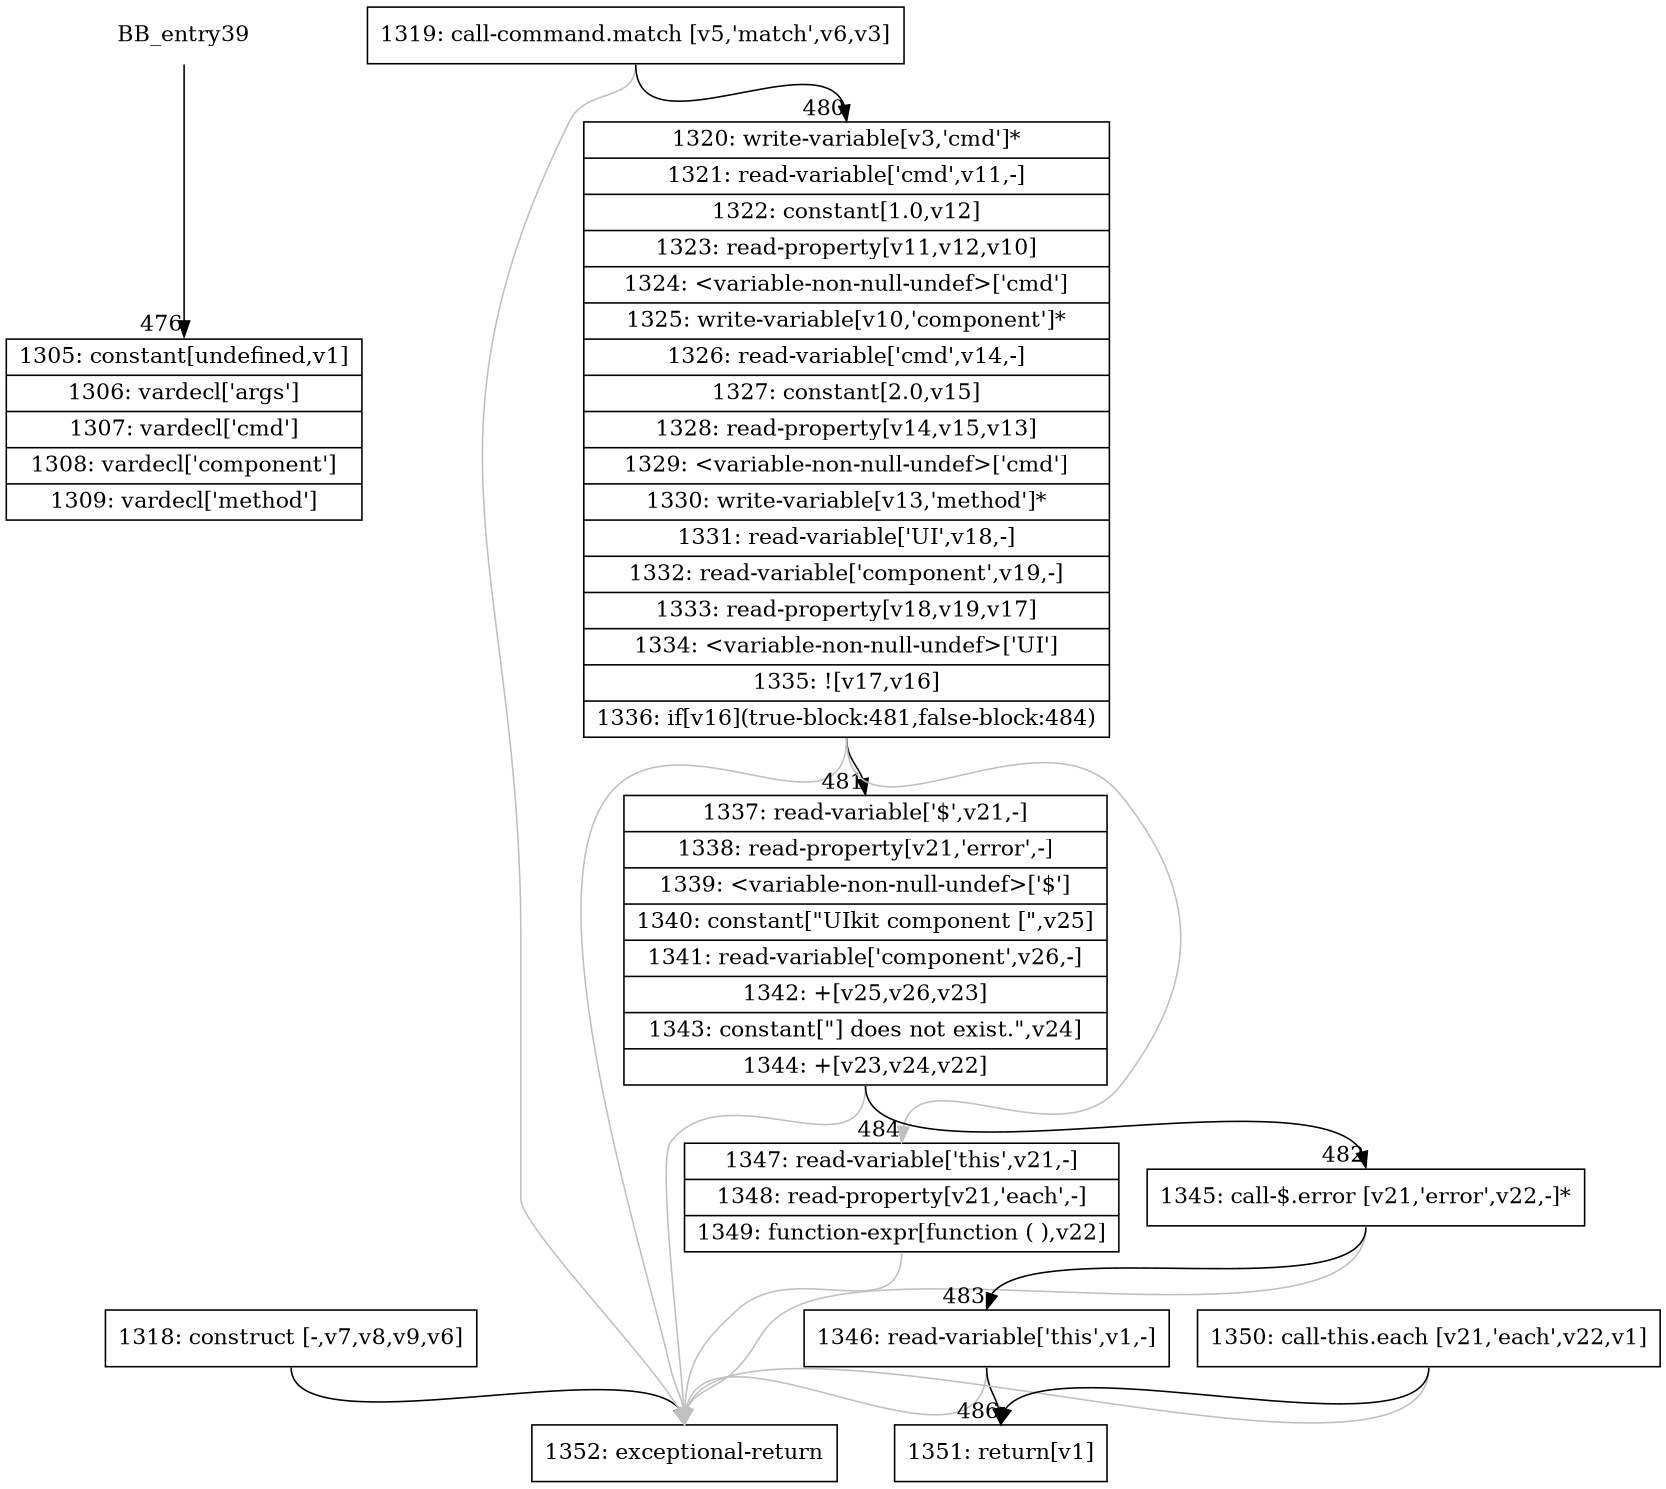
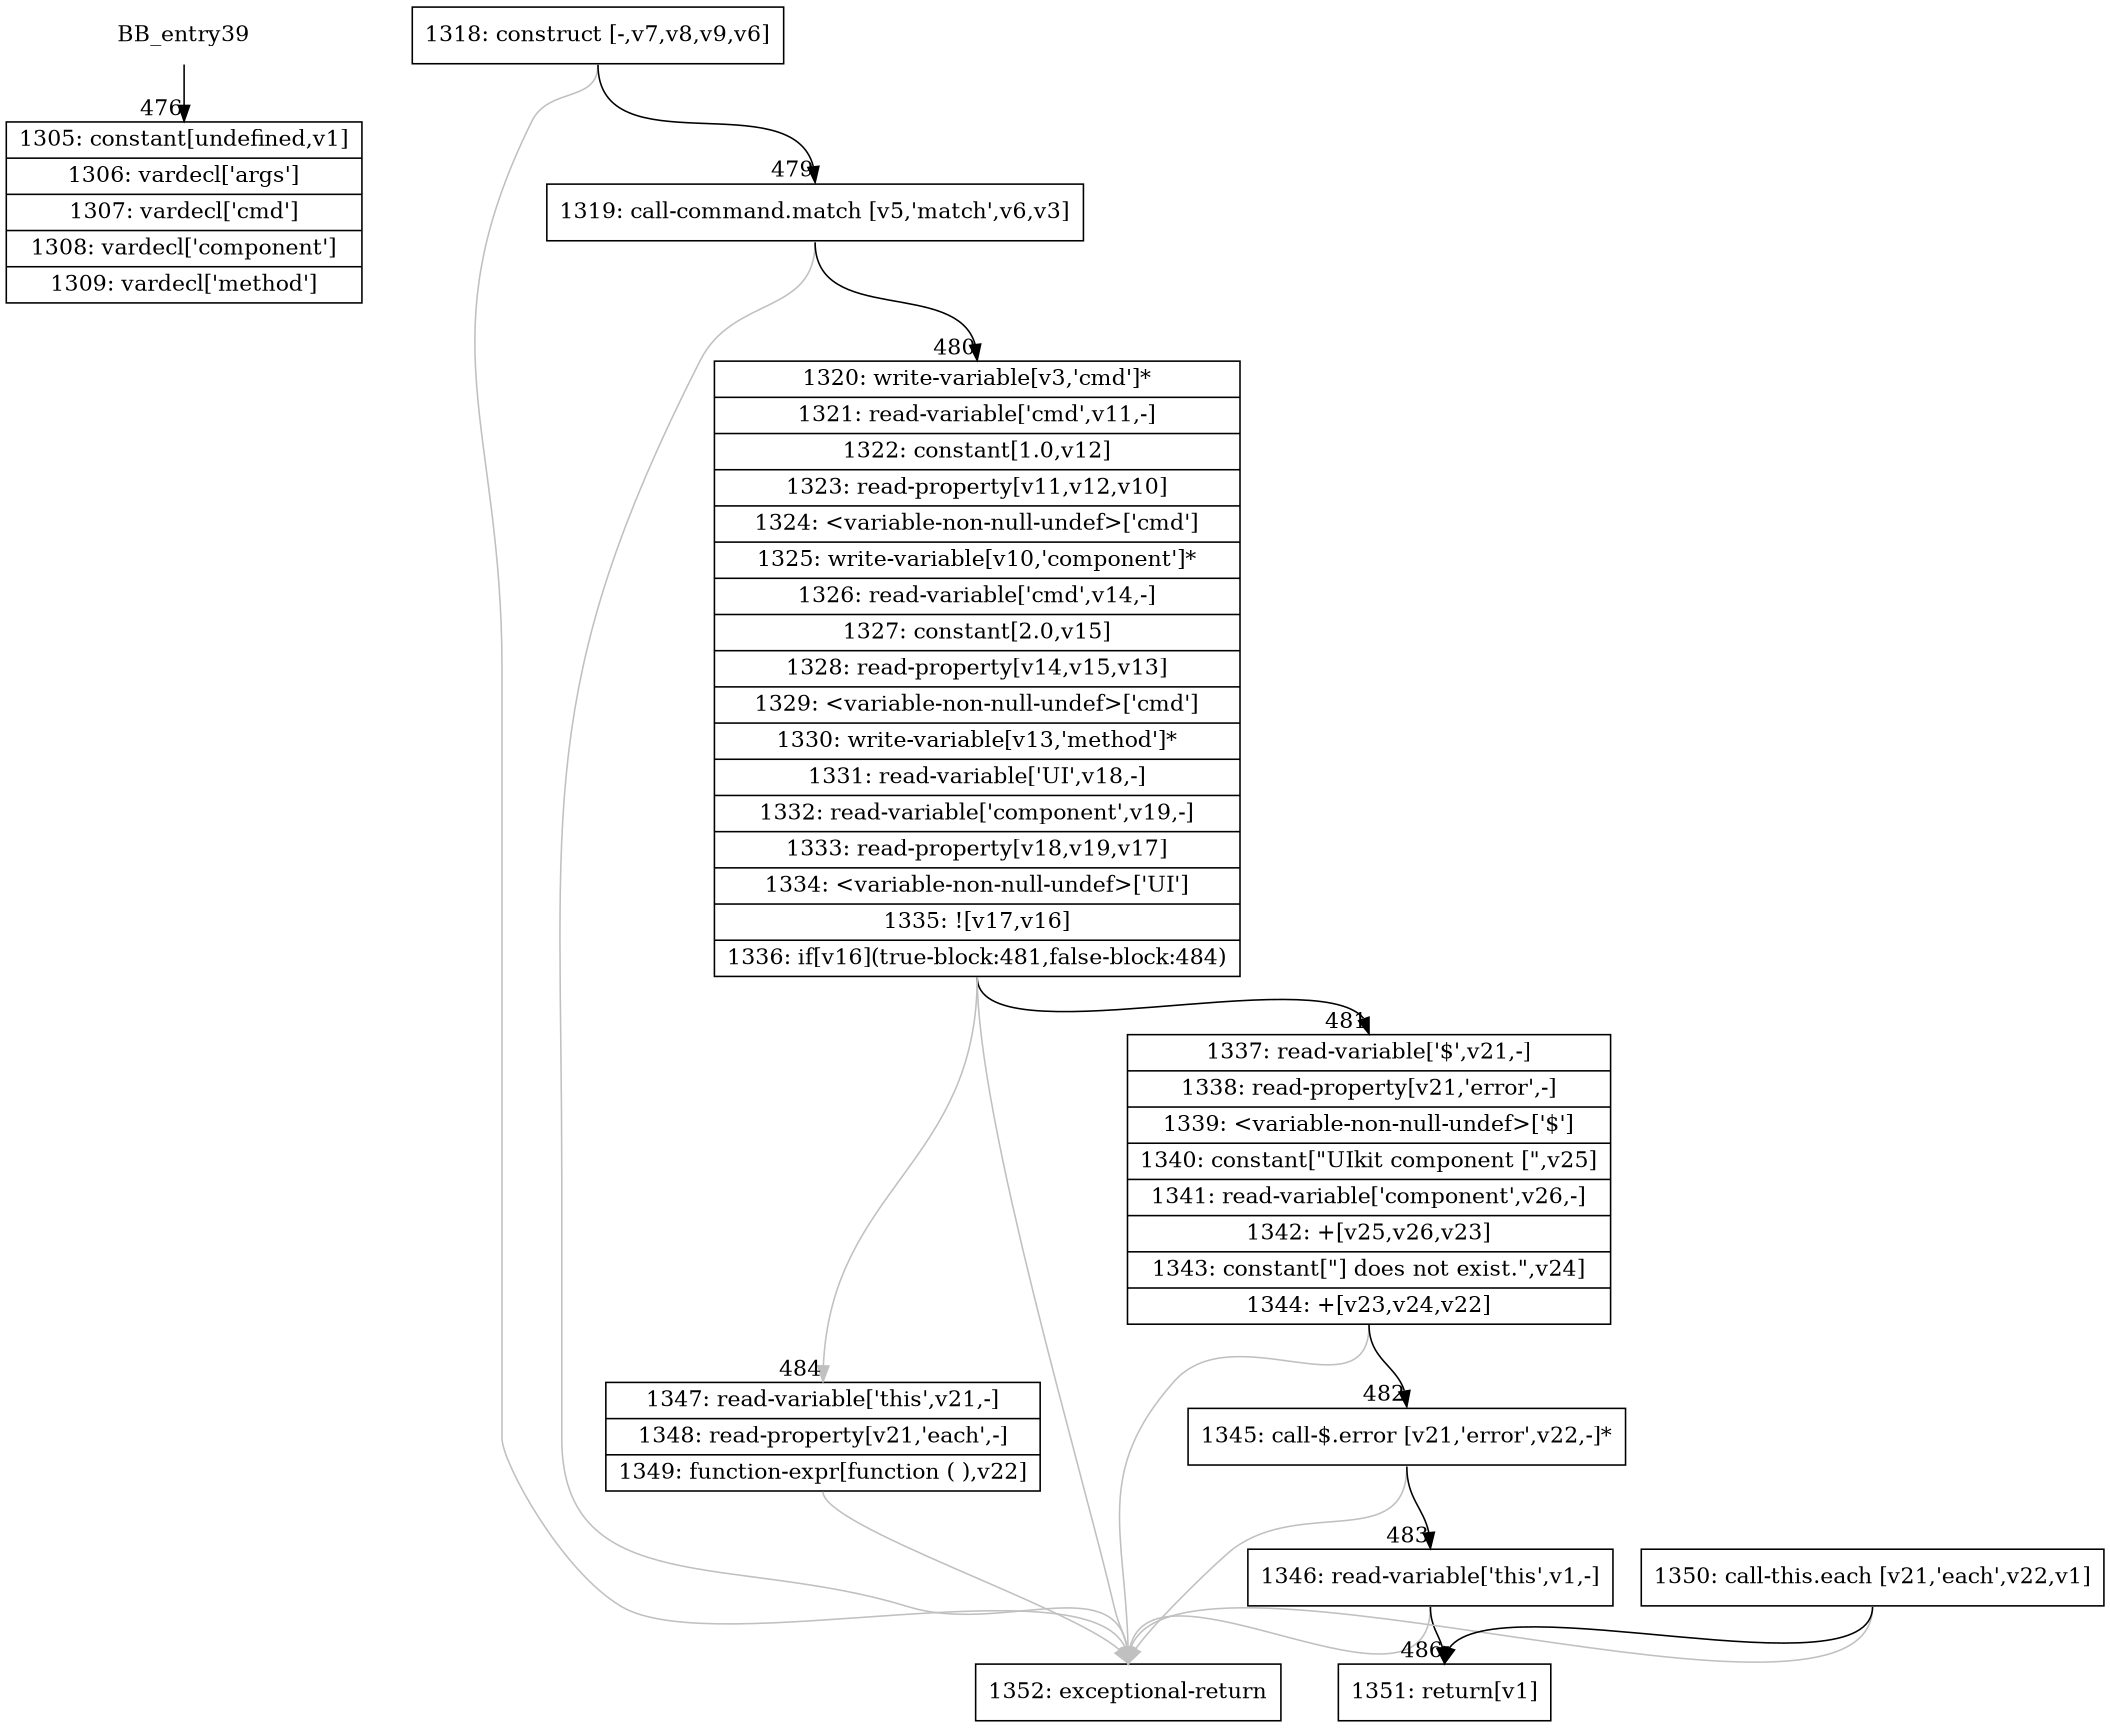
edge "1318: construct [-,v7,v8,v9,v6]" -> "1319: call-command.match [v5,'match',v6,v3]": added
edge "1318: construct [-,v7,v8,v9,v6]" -> "1352: exceptional-return": color black -> gray
